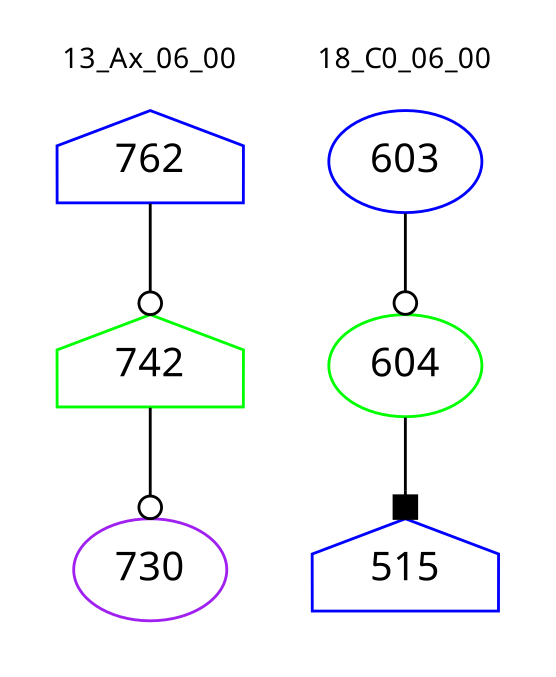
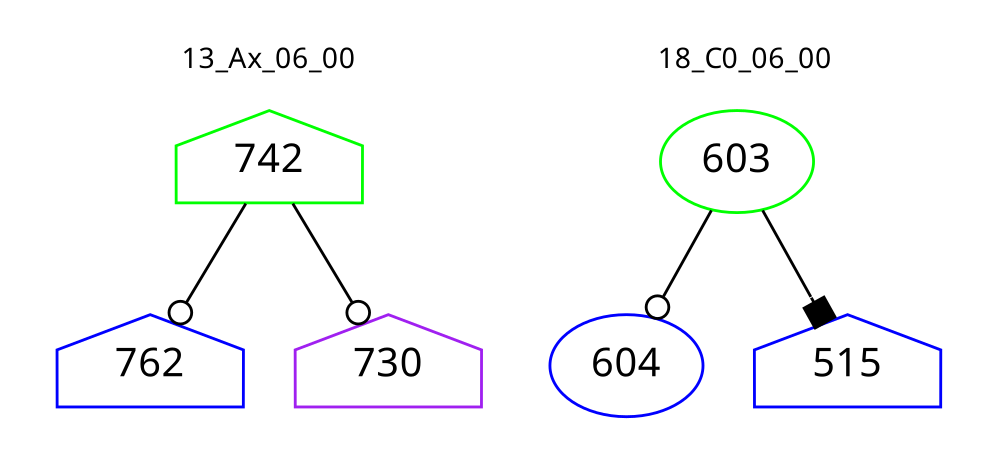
node "603": color blue -> green
edge "762" -> "742": reversed
node "604": color green -> blue
edge "604" -> "515": now "603" -> "515"
node "730": shape ellipse -> house
